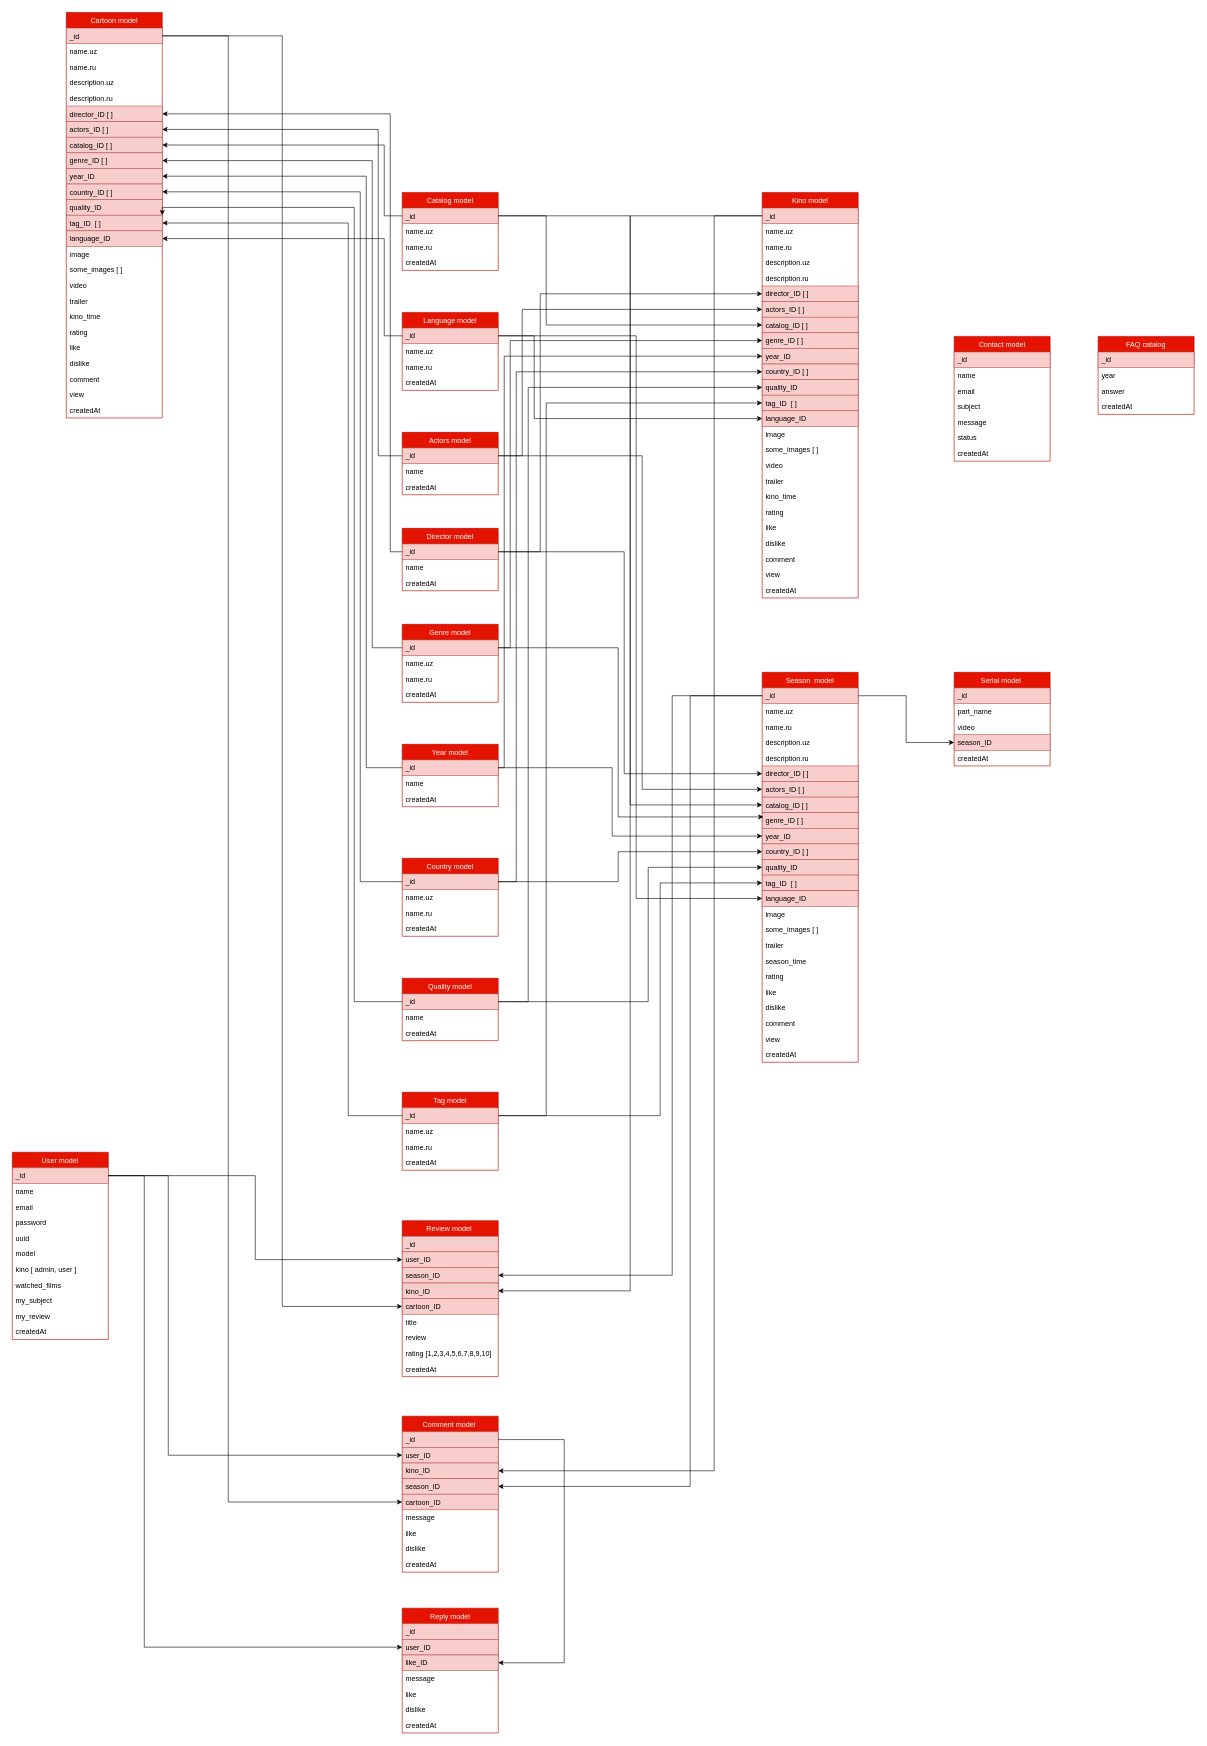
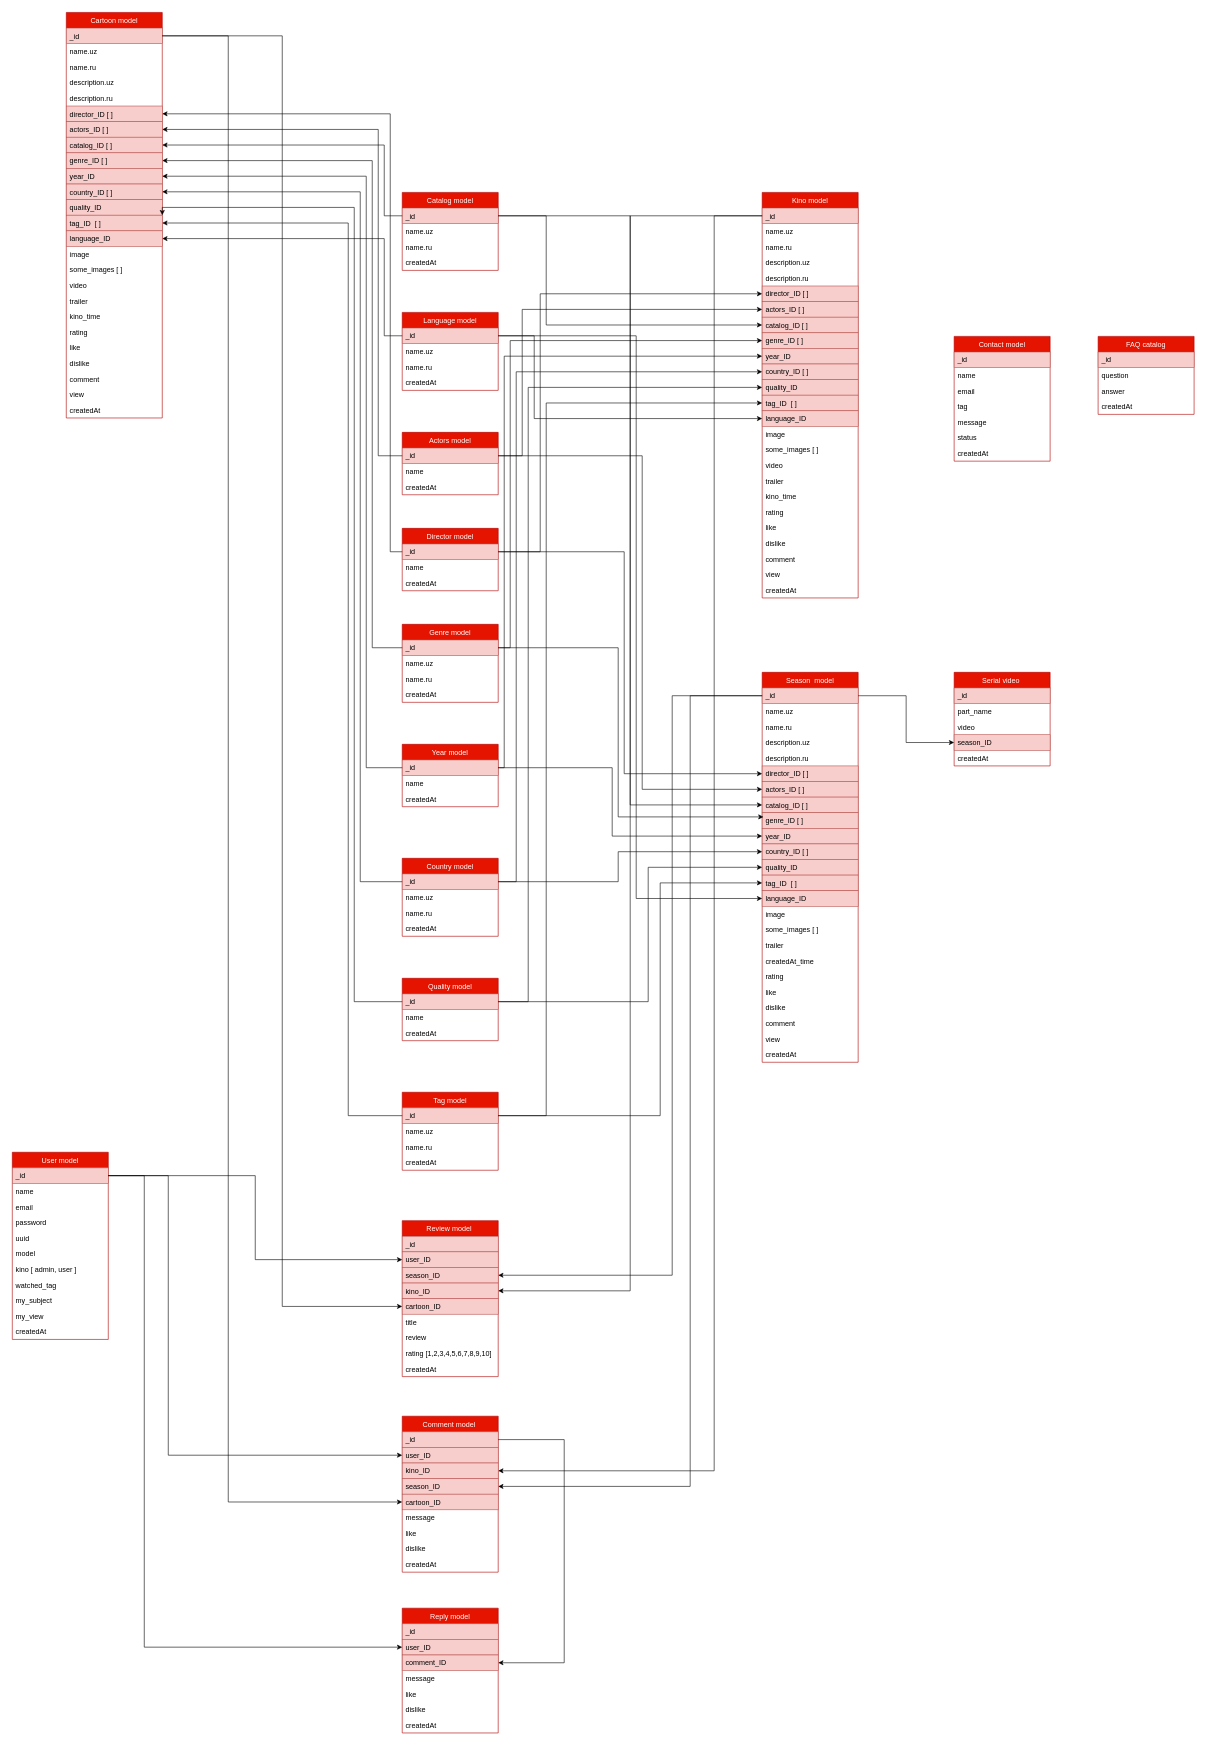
node "year": label "year" -> "question"
node "subject": label "subject" -> "tag"
node "Serial model": label "Serial model" -> "Serial video"
node "season_time": label "season_time" -> "createdAt_time"
node "watched_films": label "watched_films" -> "watched_tag"
node "my_review": label "my_review" -> "my_view"
node "like_ID": label "like_ID" -> "comment_ID"
